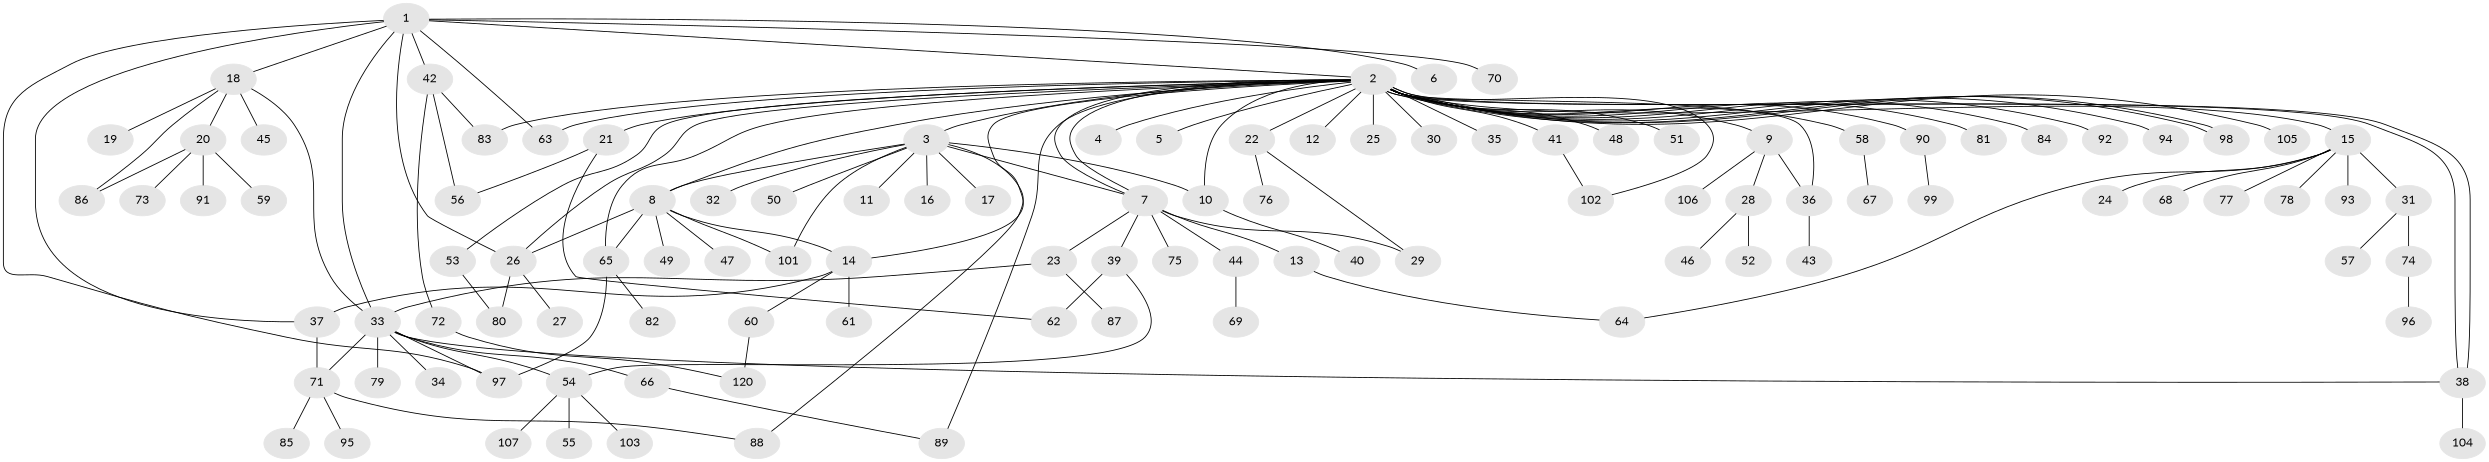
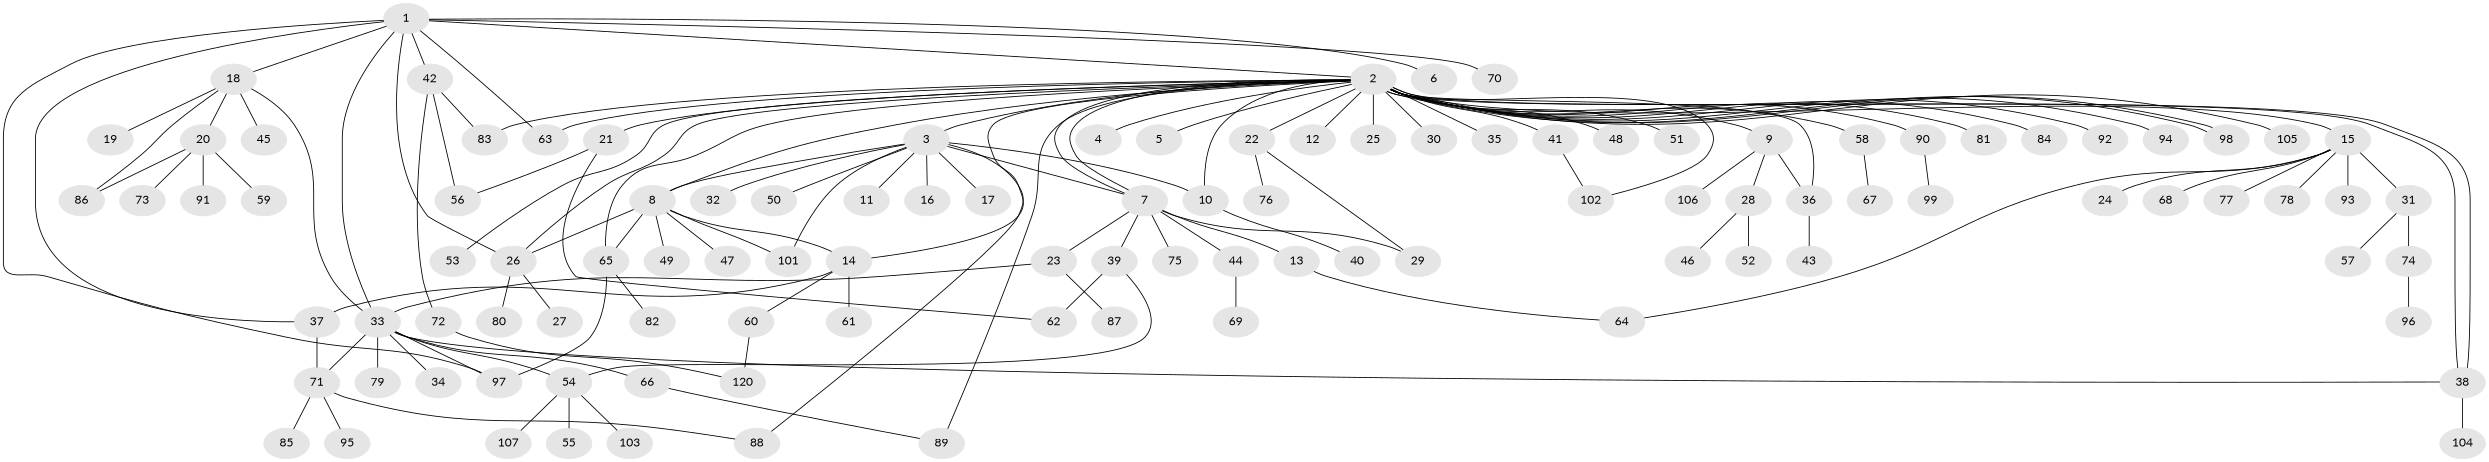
edge "53" -- "80": removed
